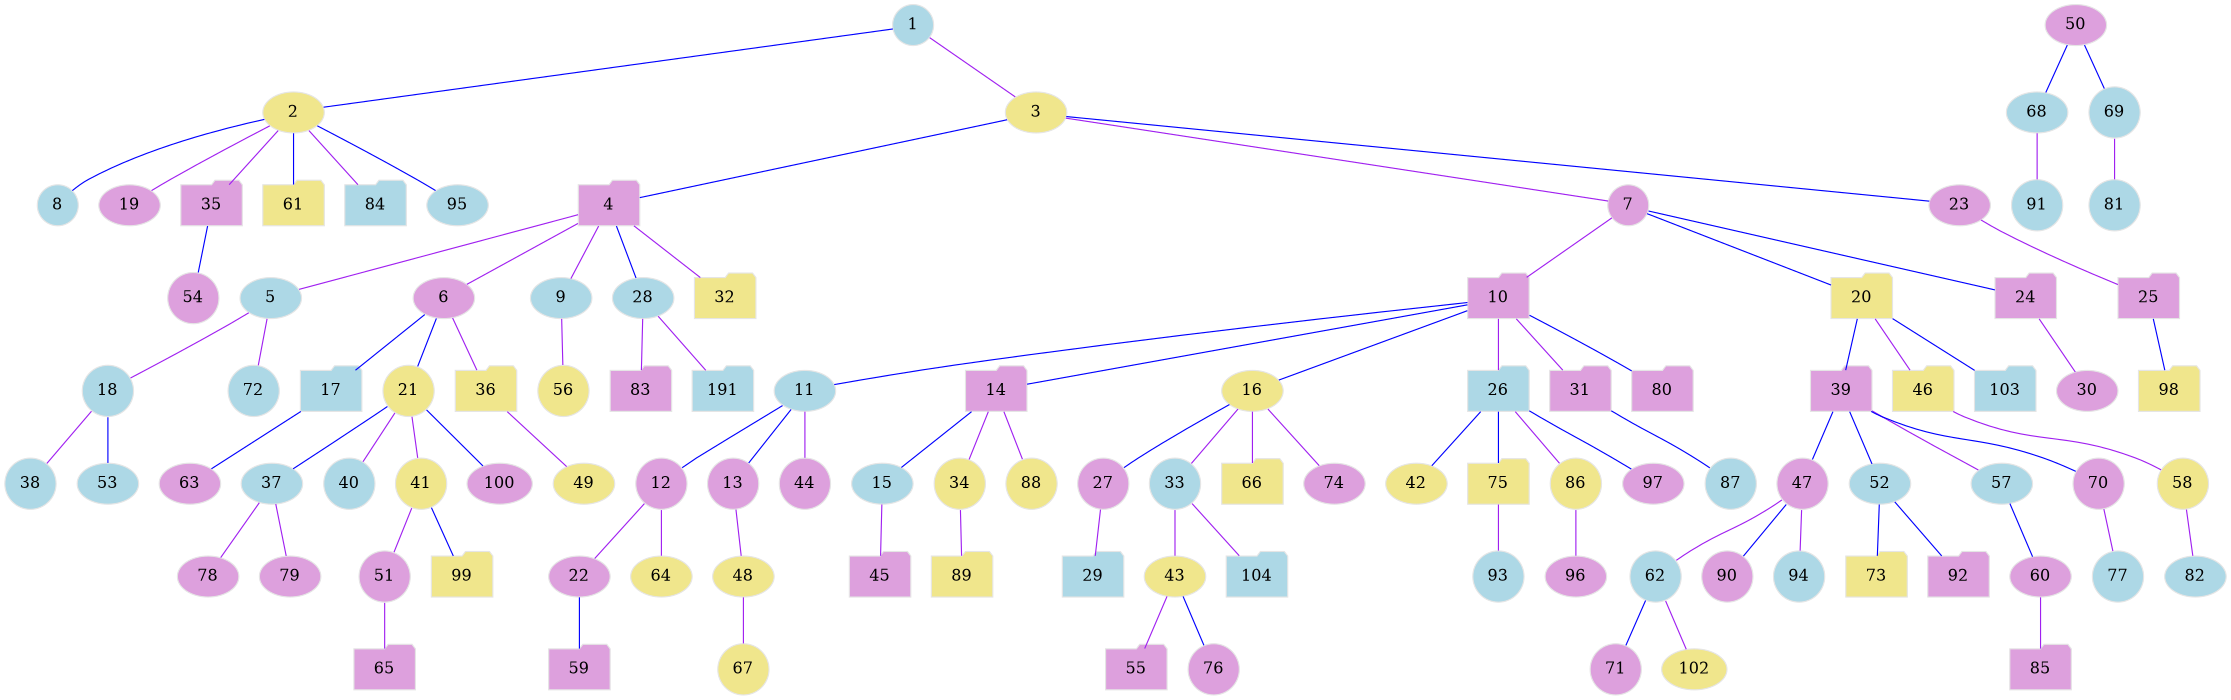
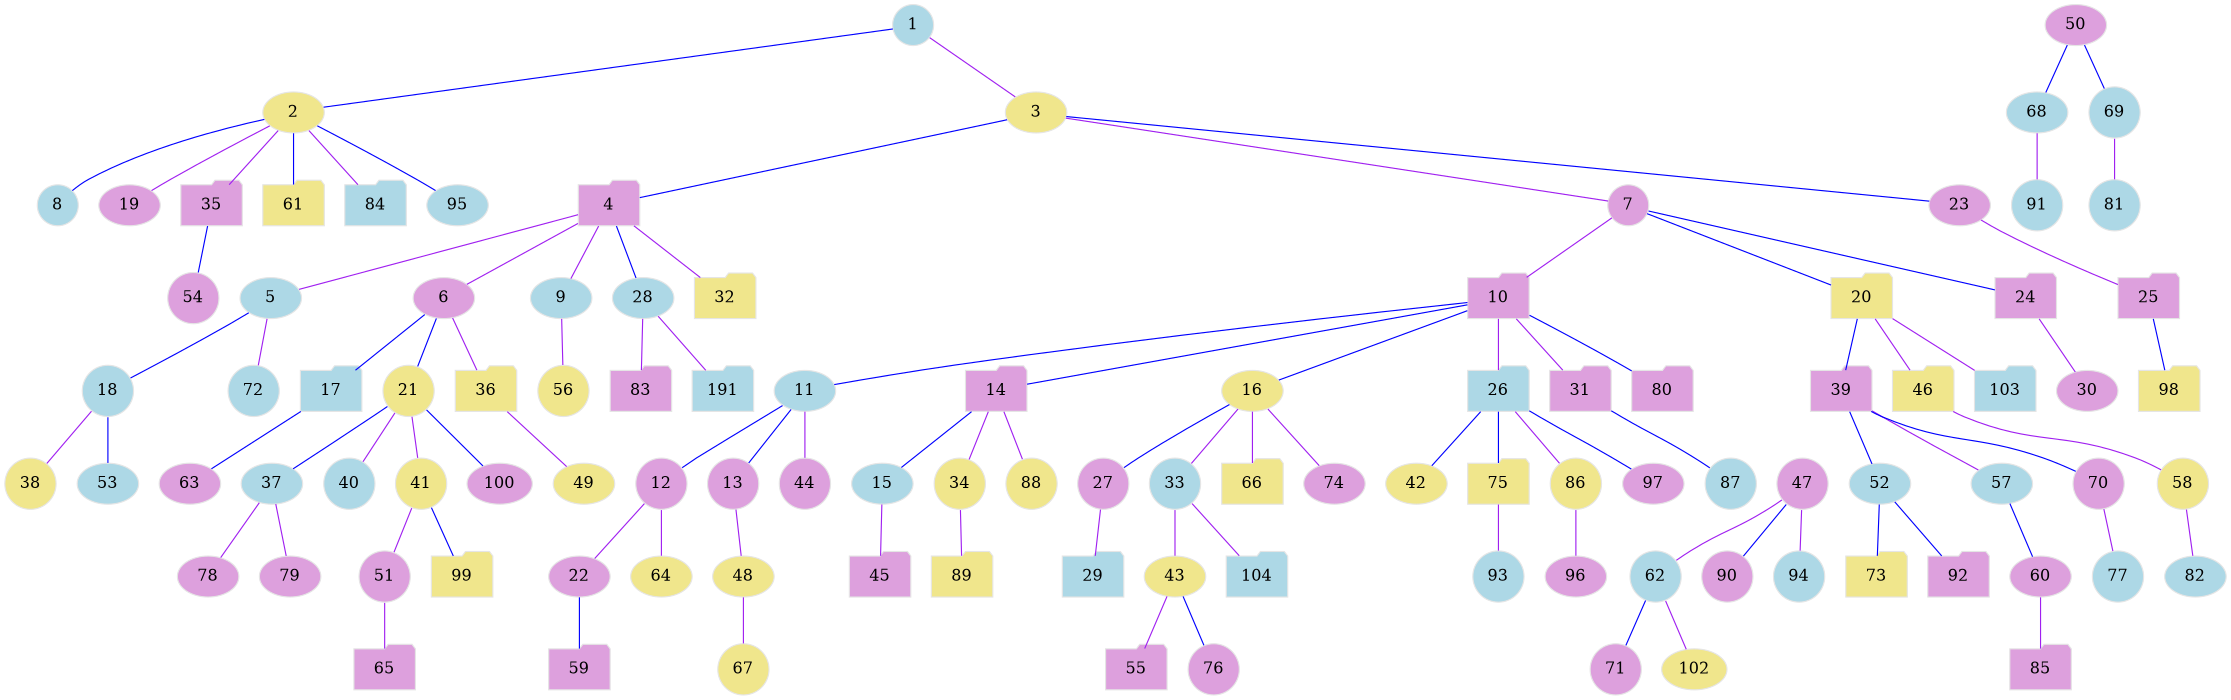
edge "20" -- "103": color blue -> purple
edge "5" -- "18": color purple -> blue
edge "39" -- "47": removed
node "38": fillcolor lightblue -> khaki
